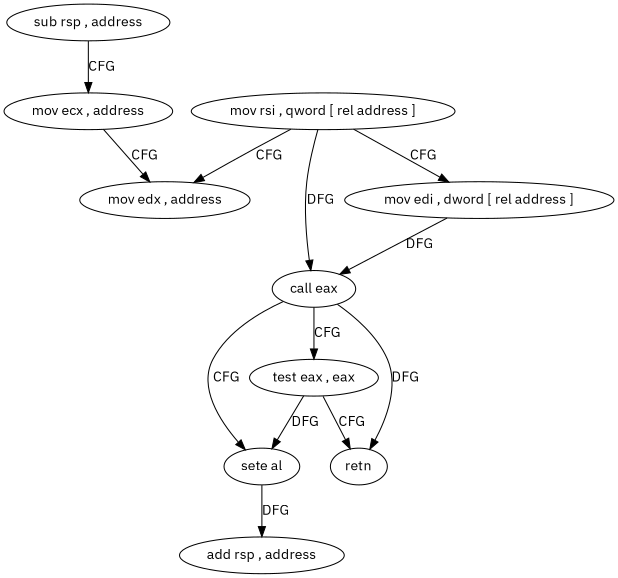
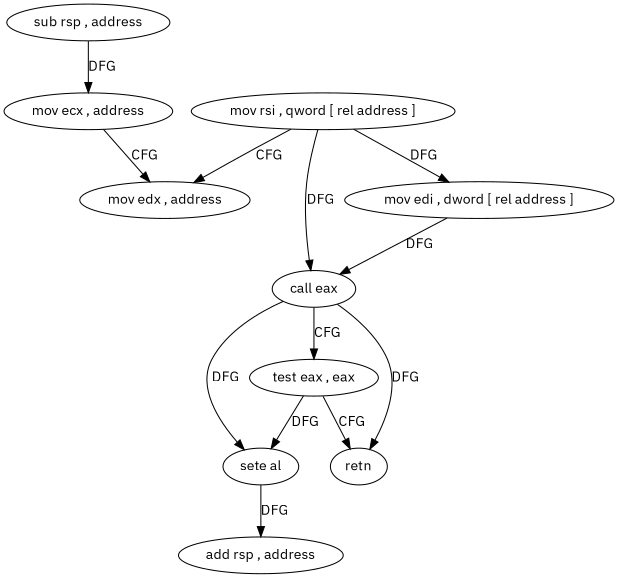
edge "sub rsp , address" -> "mov ecx , address": label "CFG" -> "DFG"
edge "mov rsi , qword [ rel address ]" -> "mov edi , dword [ rel address ]": label "CFG" -> "DFG"
edge "call eax" -> "sete al": label "CFG" -> "DFG"
